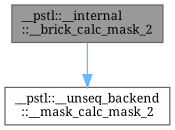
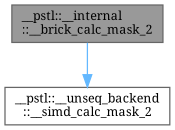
node "__pstl::__unseq_backend ::__mask_calc_mask_2": label "__pstl::__unseq_backend ::__mask_calc_mask_2" -> "__pstl::__unseq_backend ::__simd_calc_mask_2"
